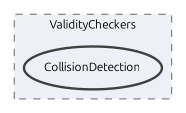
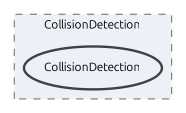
cluster "ValidityCheckers": label "ValidityCheckers" -> "CollisionDetection"
